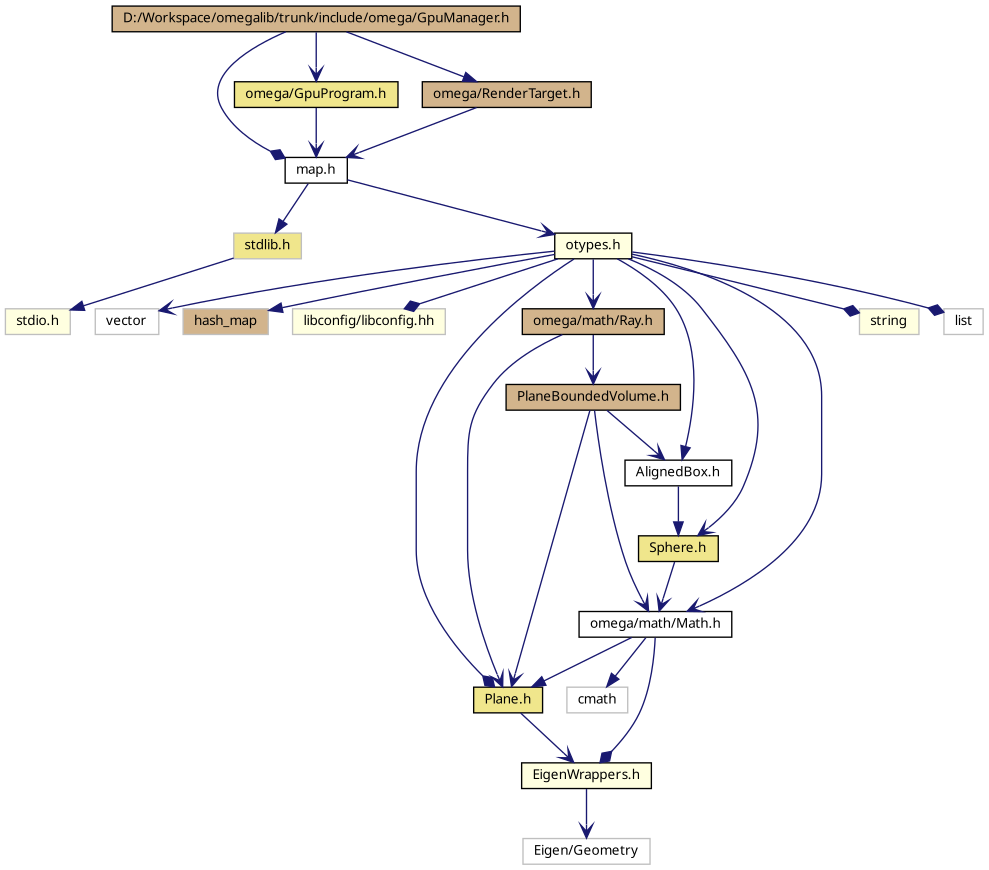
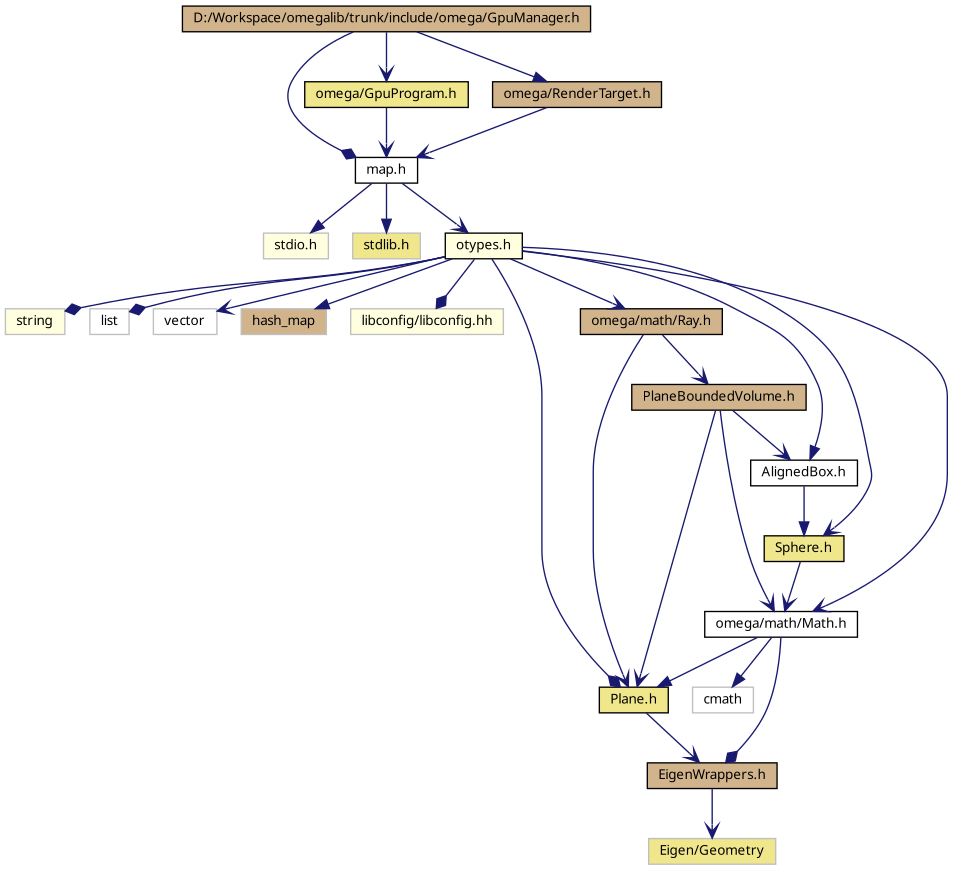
edge "stdlib.h" -> "stdio.h": now "map.h" -> "stdio.h"
node "EigenWrappers.h": fillcolor lightyellow -> tan
node "Eigen/Geometry": fillcolor white -> khaki
